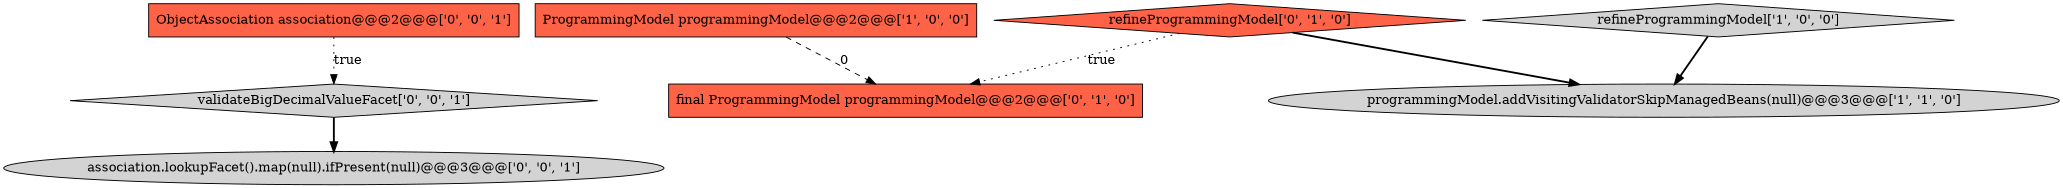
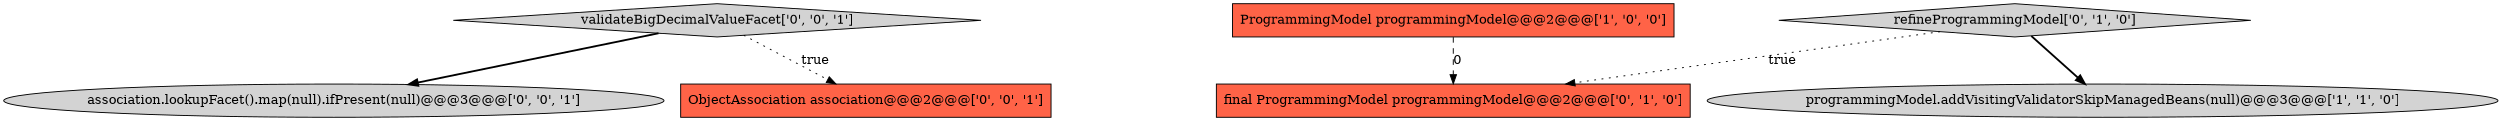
node "refineProgrammingModel['0', '1', '0']": fillcolor tomato -> lightgray
node "refineProgrammingModel['1', '0', '0']": removed
edge "ObjectAssociation association@@@2@@@['0', '0', '1']" -> "validateBigDecimalValueFacet['0', '0', '1']": reversed
